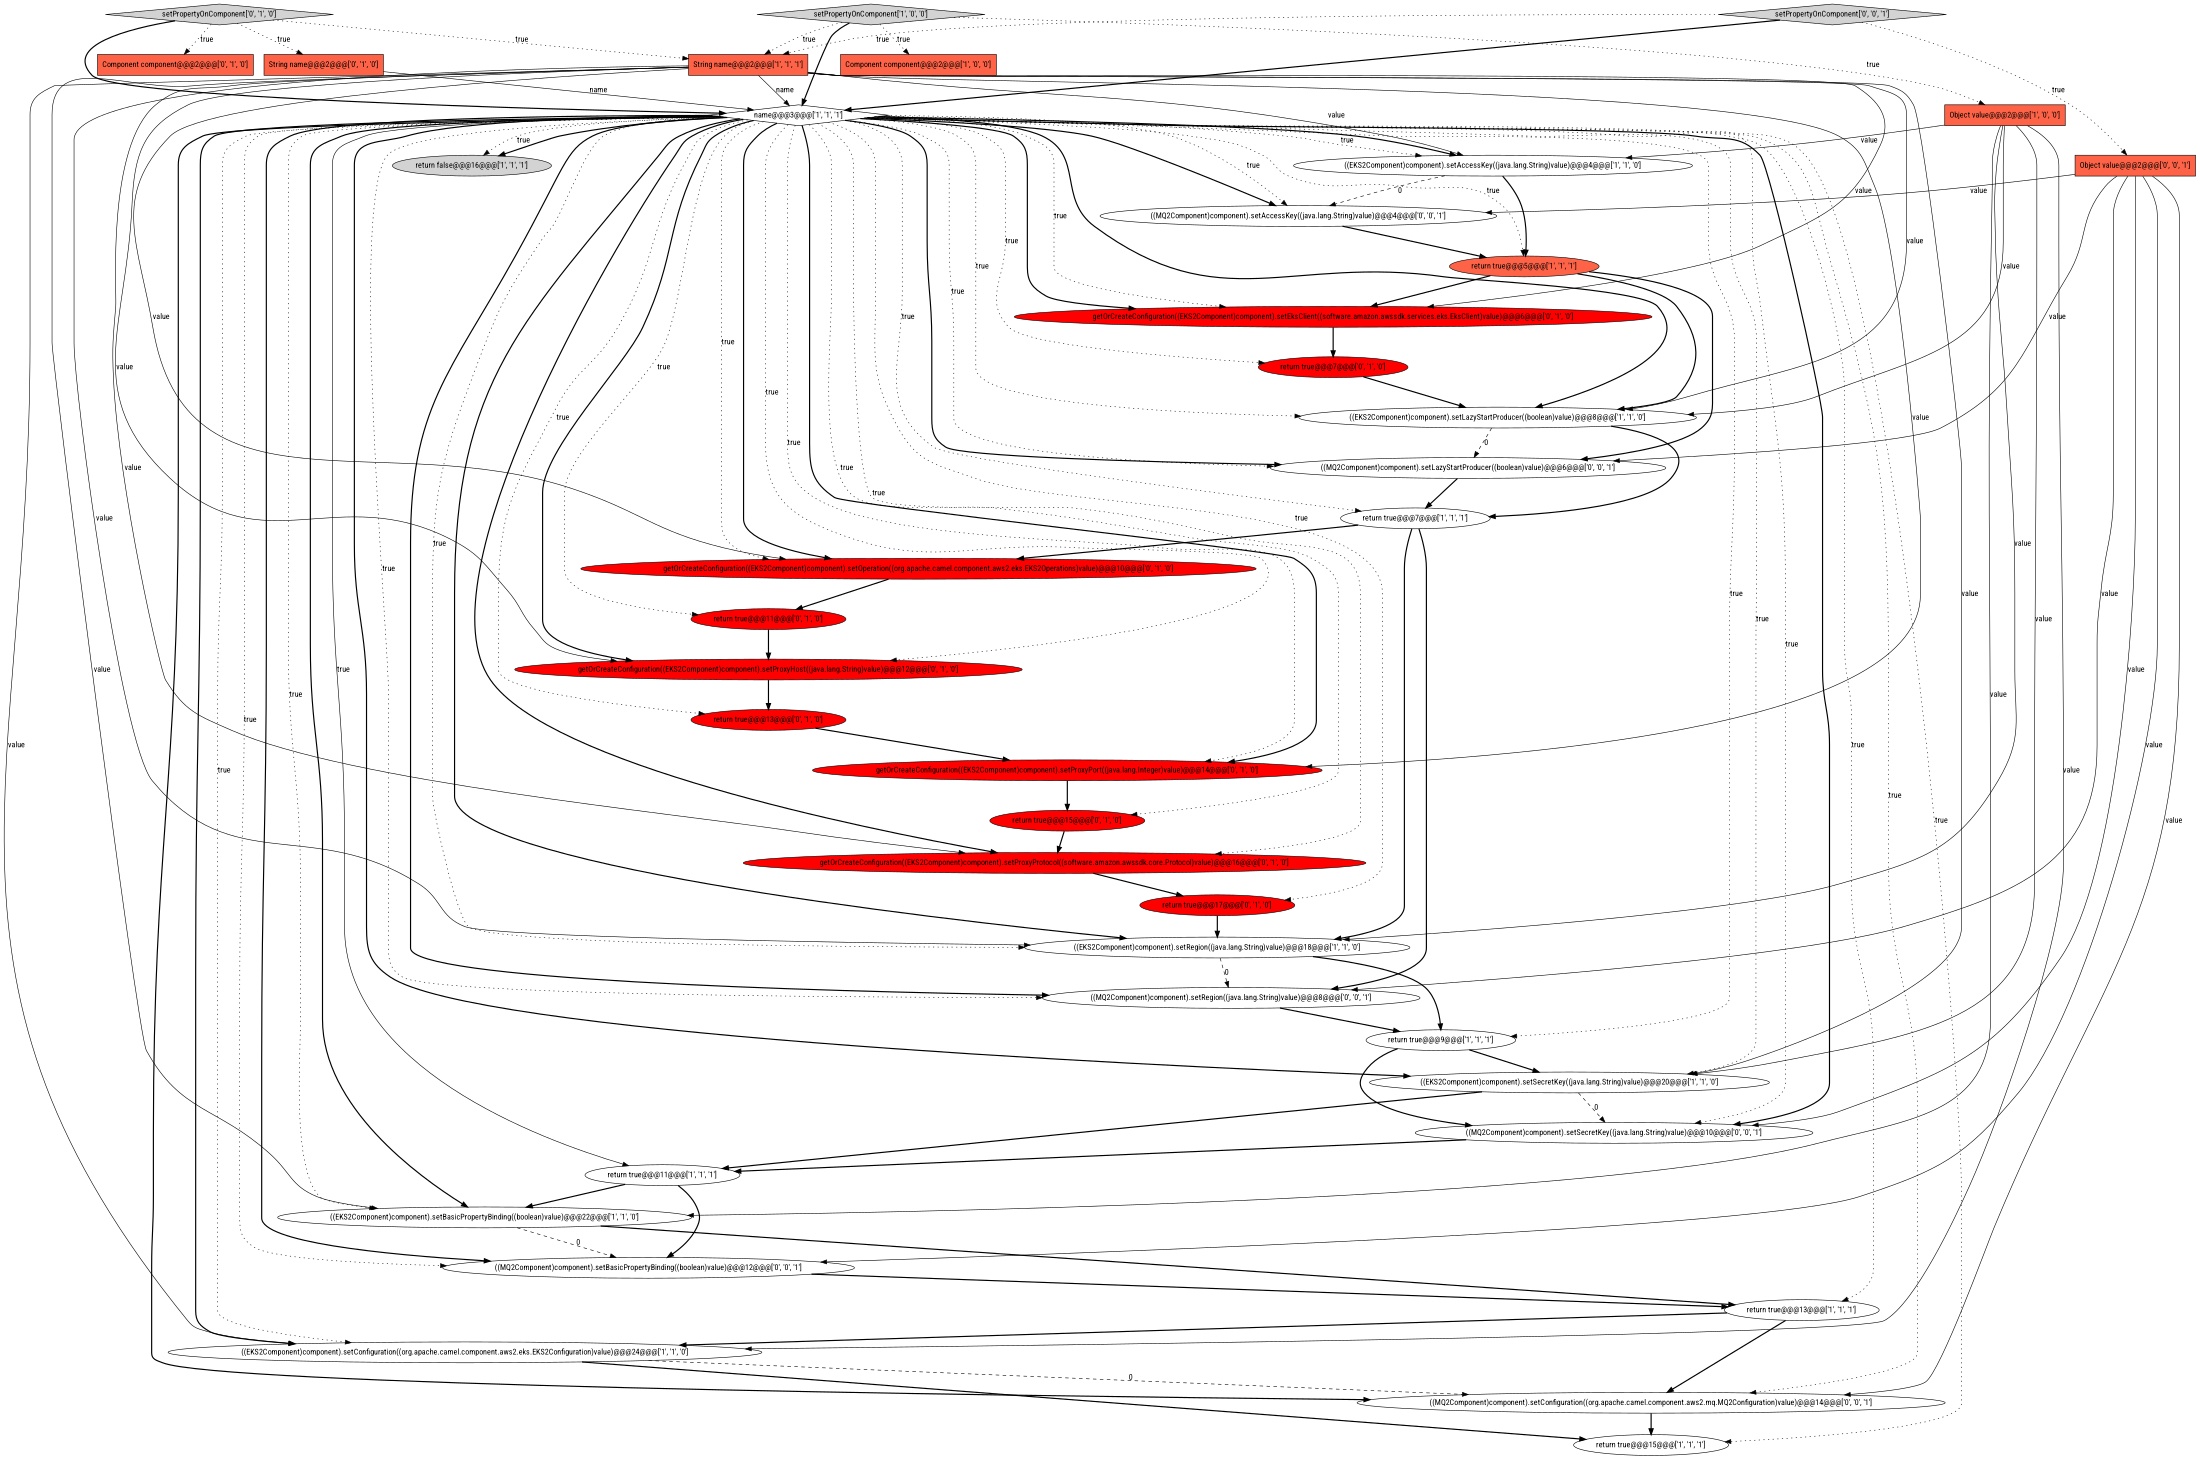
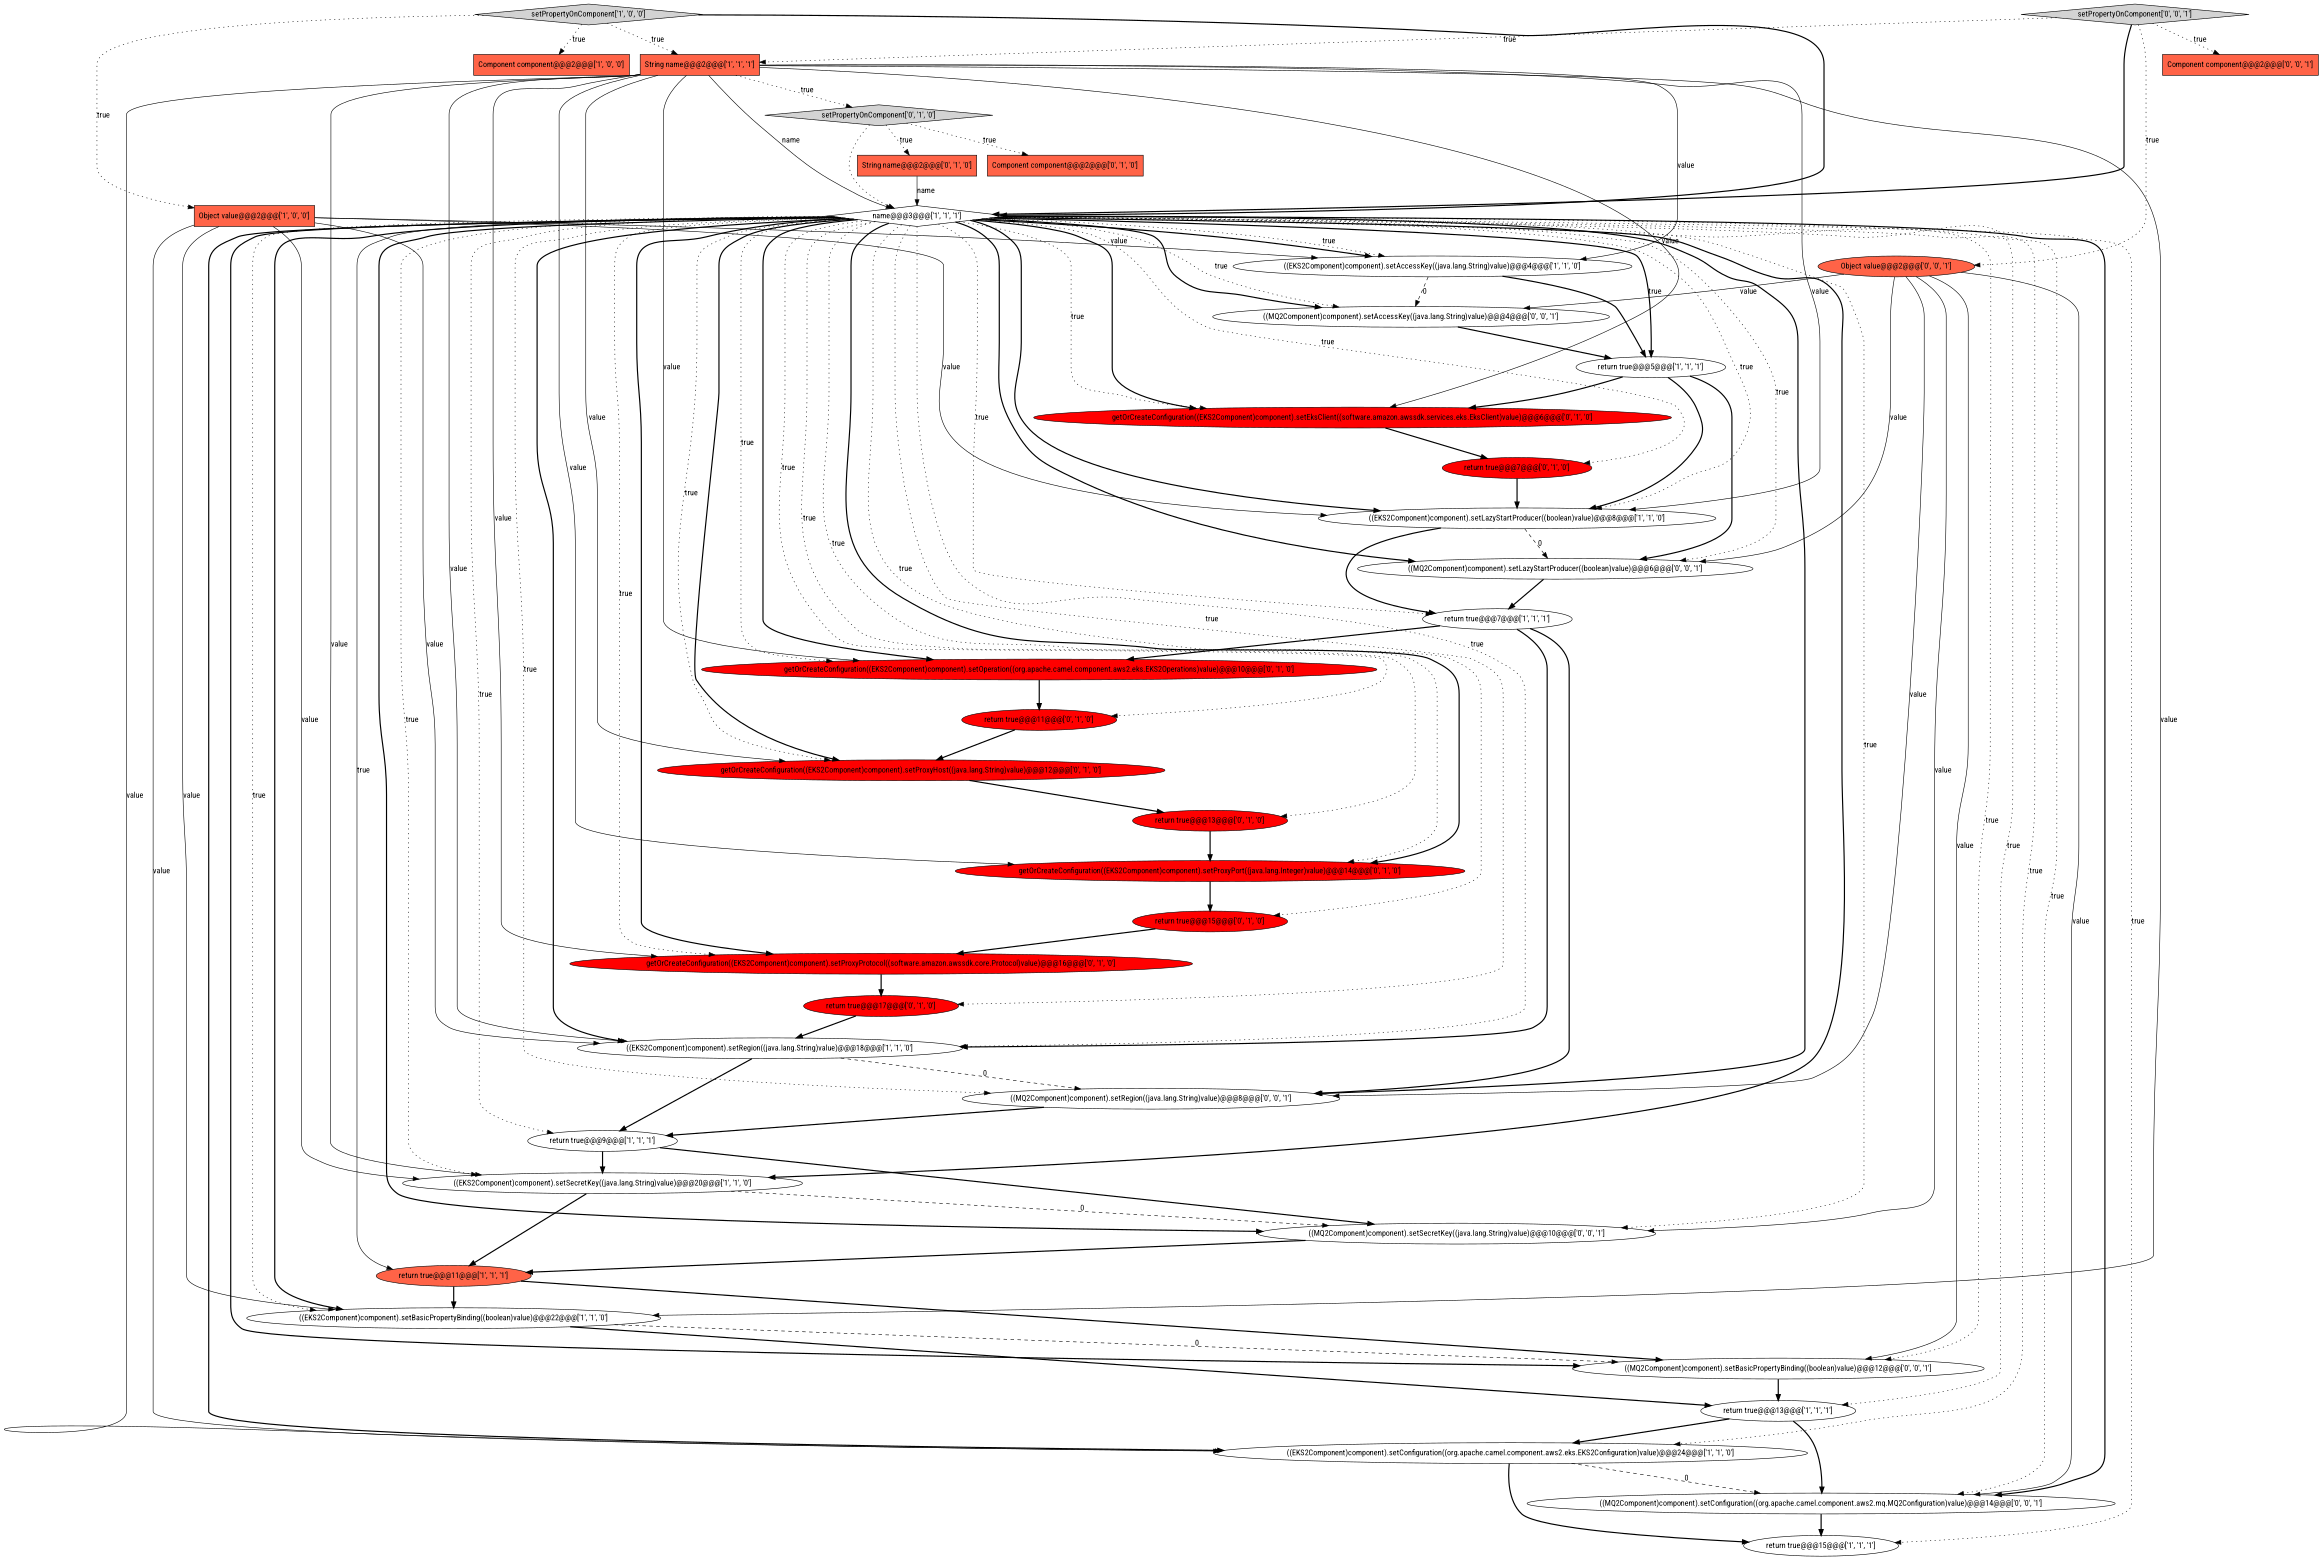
edge "setPropertyOnComponent['0', '1', '0']" -> "String name@@@2@@@['1', '1', '1']": reversed
node "Component component@@@2@@@['0', '0', '1']": added
edge "setPropertyOnComponent['0', '1', '0']" -> "name@@@3@@@['1', '1', '1']": style bold -> dotted
edge "name@@@3@@@['1', '1', '1']" -> "return true@@@5@@@['1', '1', '1']": style dotted -> bold
node "return false@@@16@@@['1', '1', '1']": removed
node "Object value@@@2@@@['0', '0', '1']": shape box -> ellipse
node "return true@@@5@@@['1', '1', '1']": fillcolor tomato -> white
node "return true@@@11@@@['1', '1', '1']": fillcolor white -> tomato
